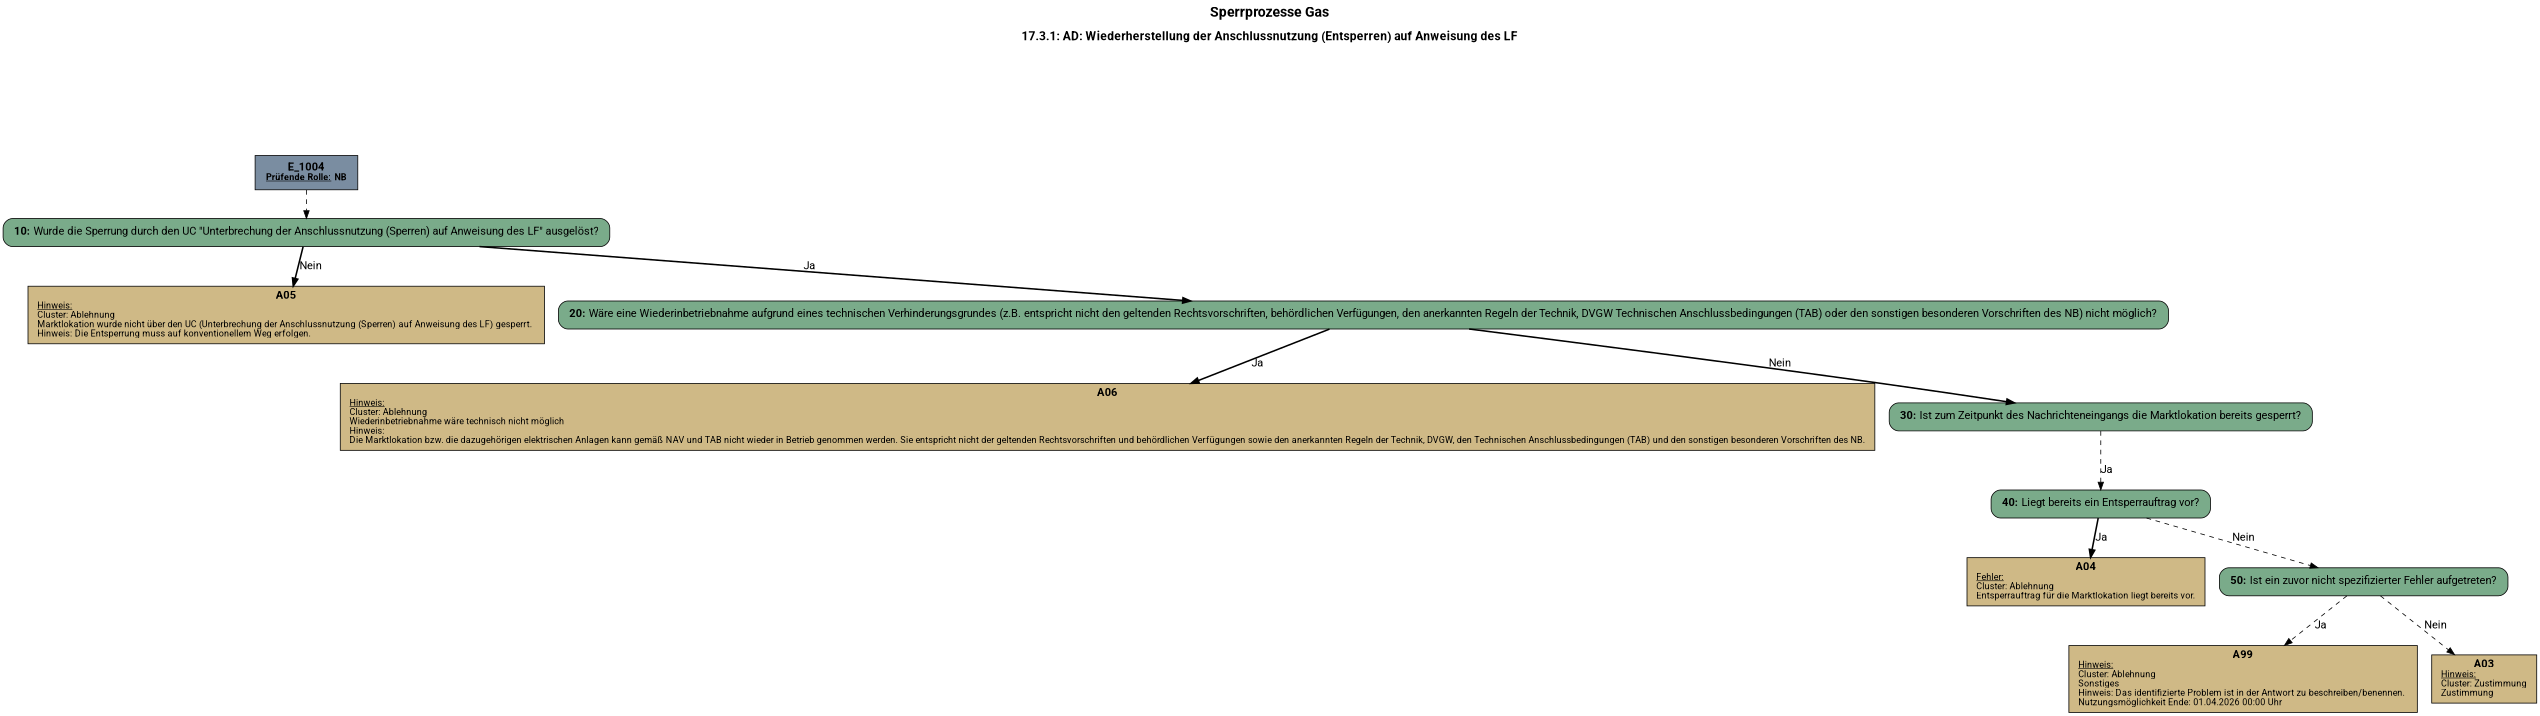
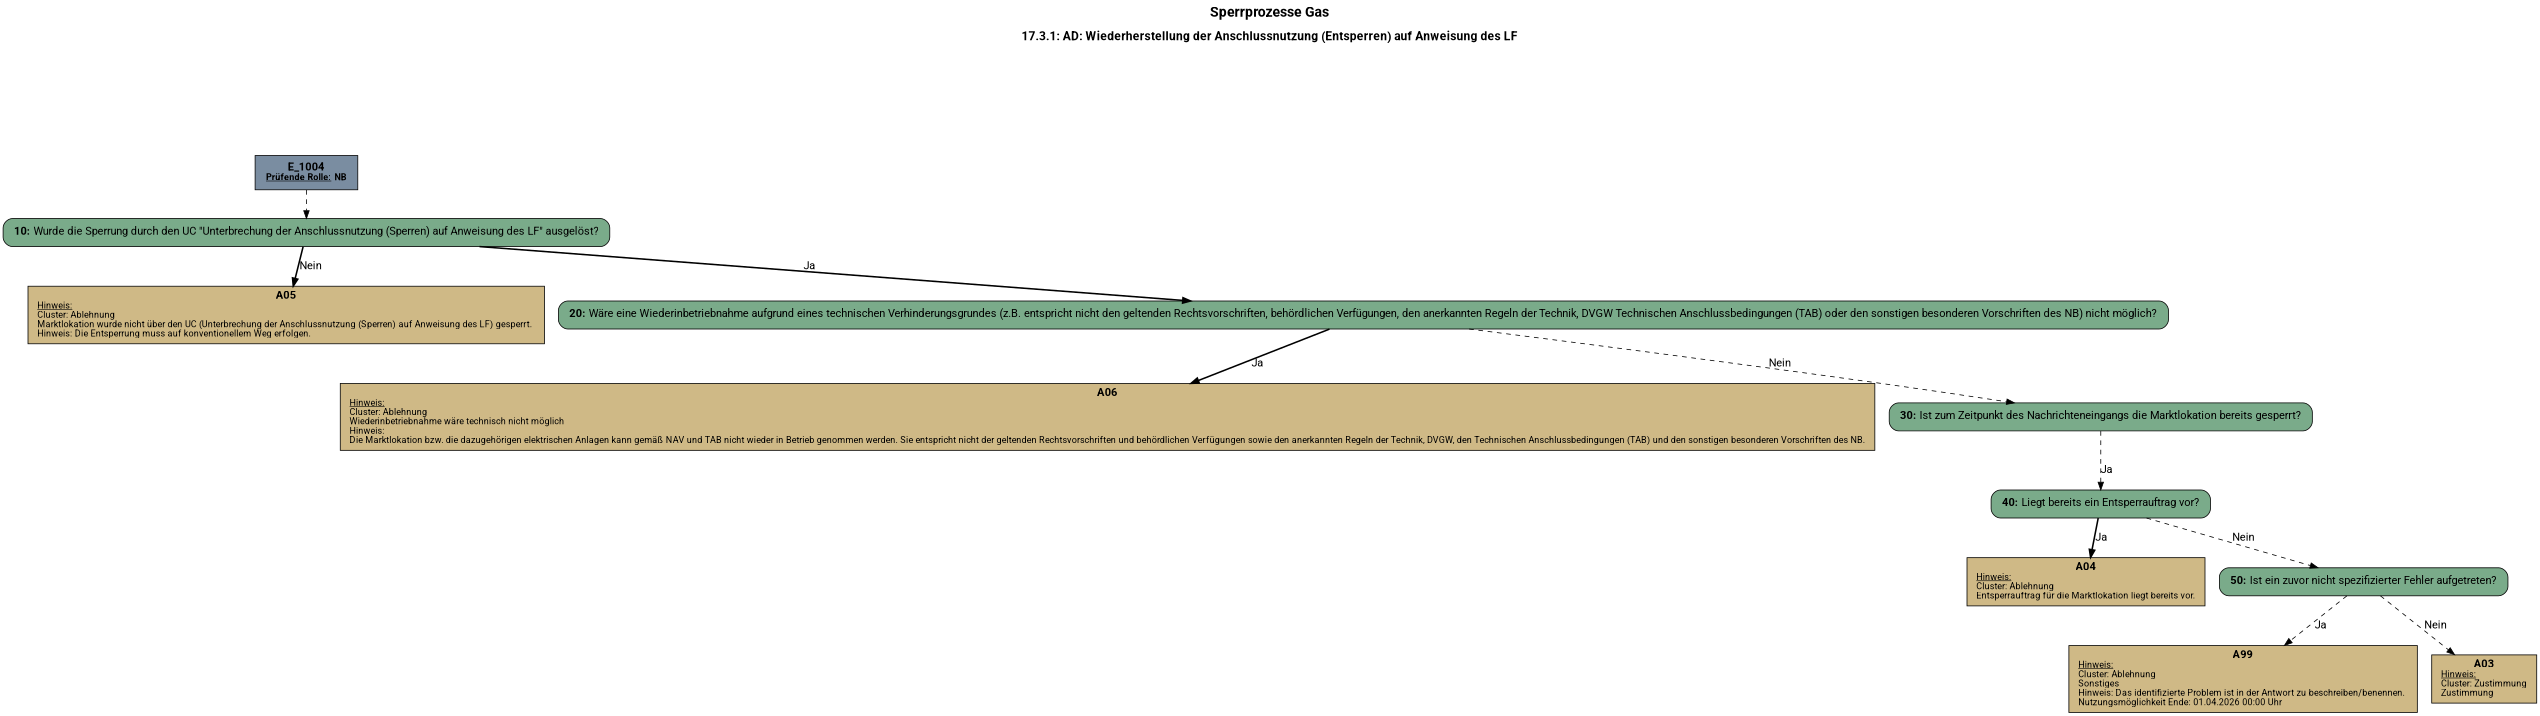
edge "20:" -> "30:": style bold -> dashed
node "A04": text "Fehler:" -> "Hinweis:"
